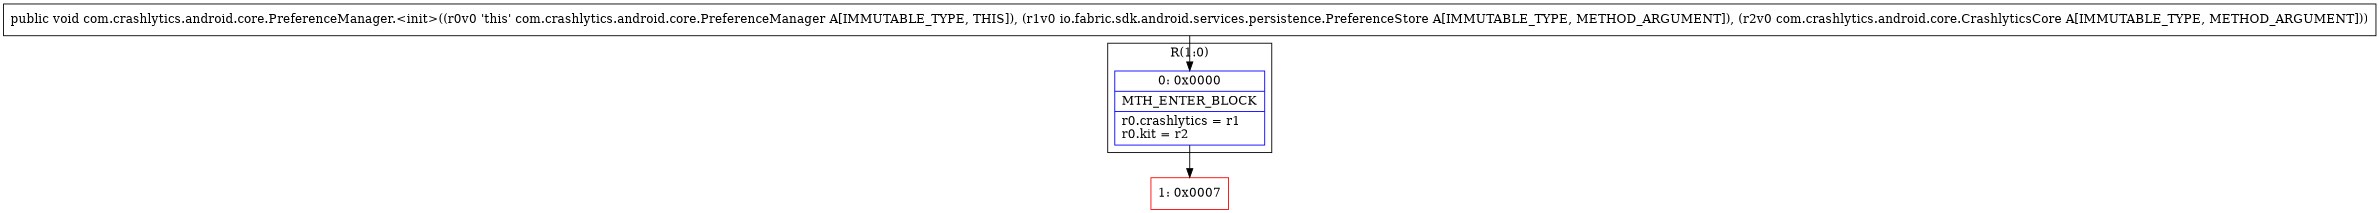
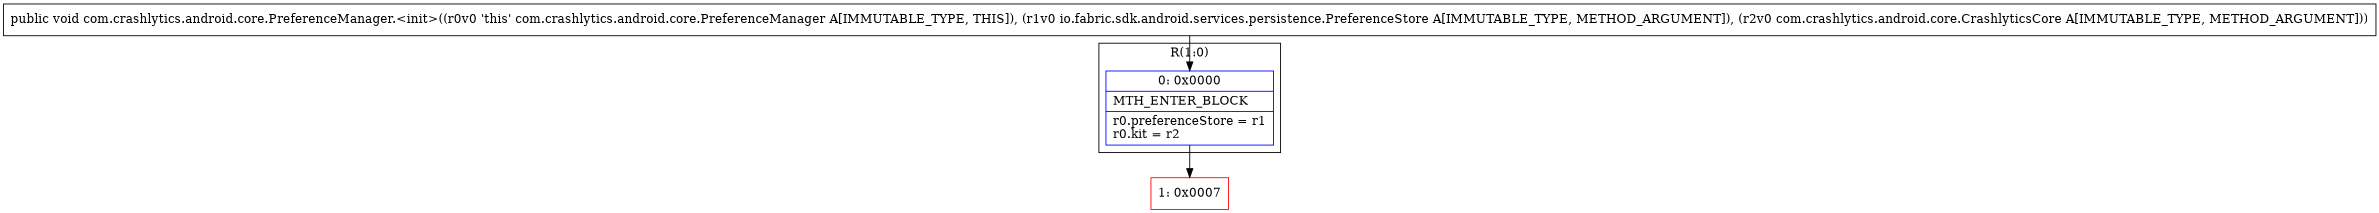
node "0: 0x0000": text "r0.crashlytics = r1" -> "r0.preferenceStore = r1"
